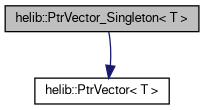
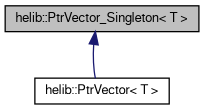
edge "helib::PtrVector_Singleton< T >" -> "helib::PtrVector< T >": reversed
